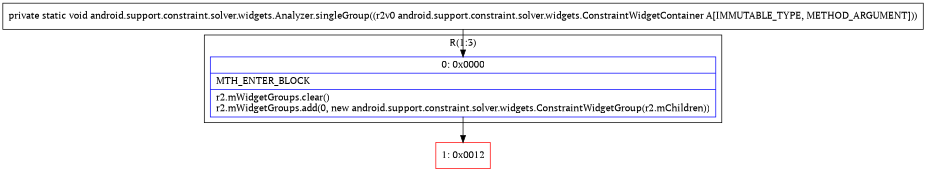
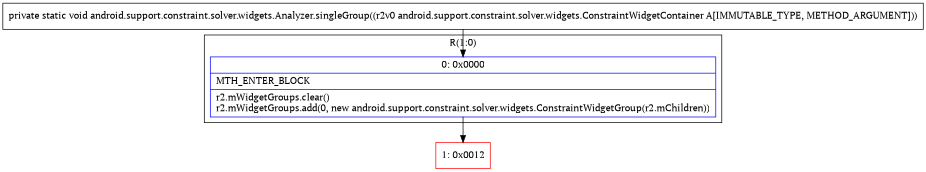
cluster "R(1:3)": label "R(1:3)" -> "R(1:0)"
